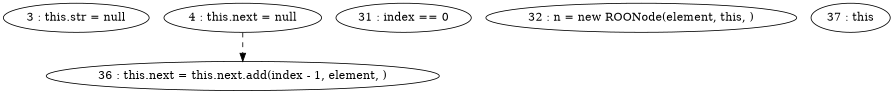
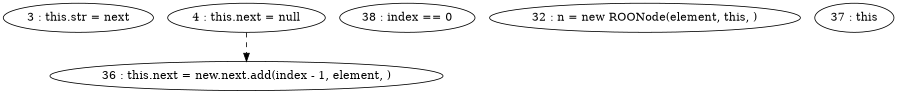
node "3 : this.str = null": label "3 : this.str = null" -> "3 : this.str = next"
node "31 : index == 0": label "31 : index == 0" -> "38 : index == 0"
node "36 : this.next = this.next.add(index - 1, element, )": label "36 : this.next = this.next.add(index - 1, element, )" -> "36 : this.next = new.next.add(index - 1, element, )"
